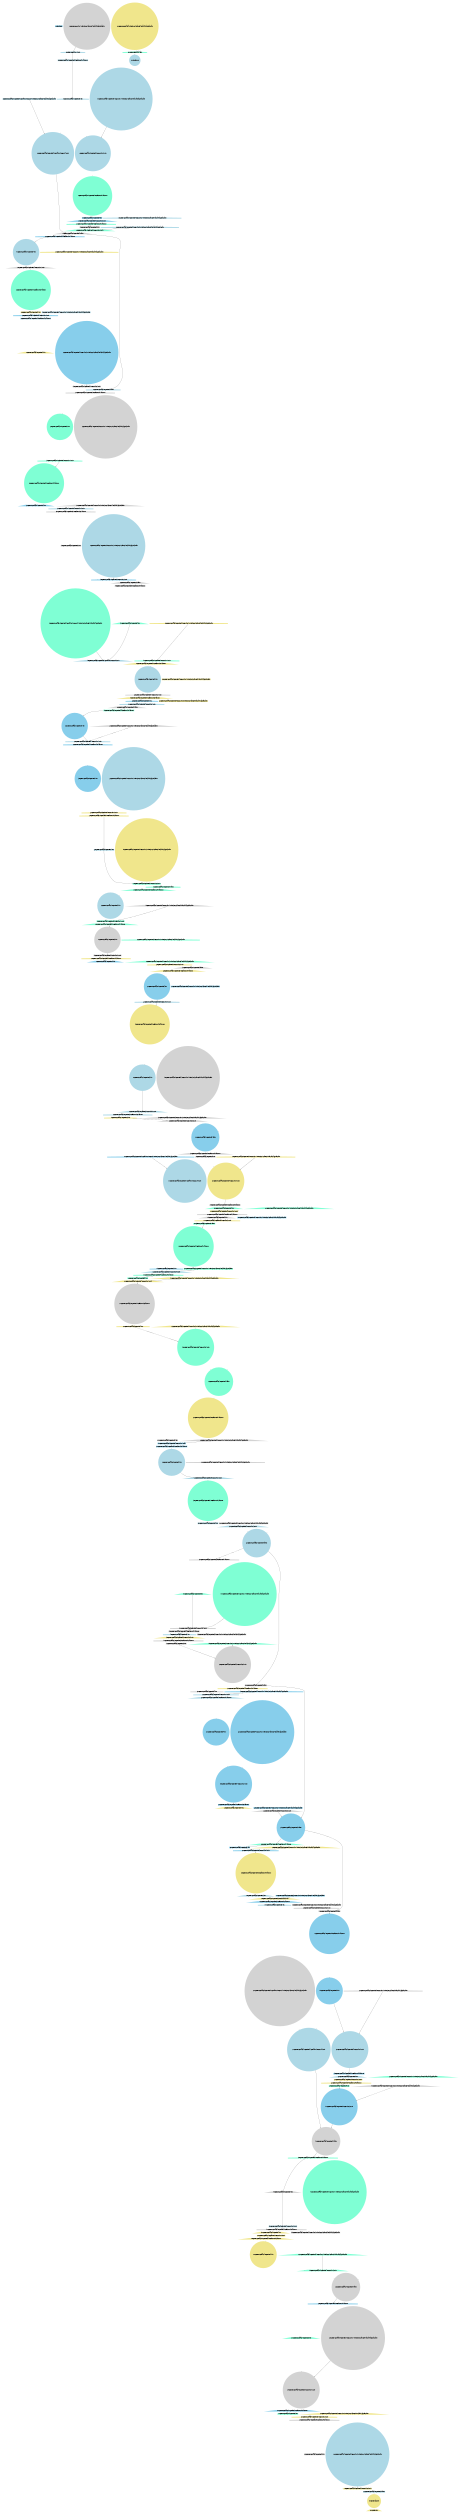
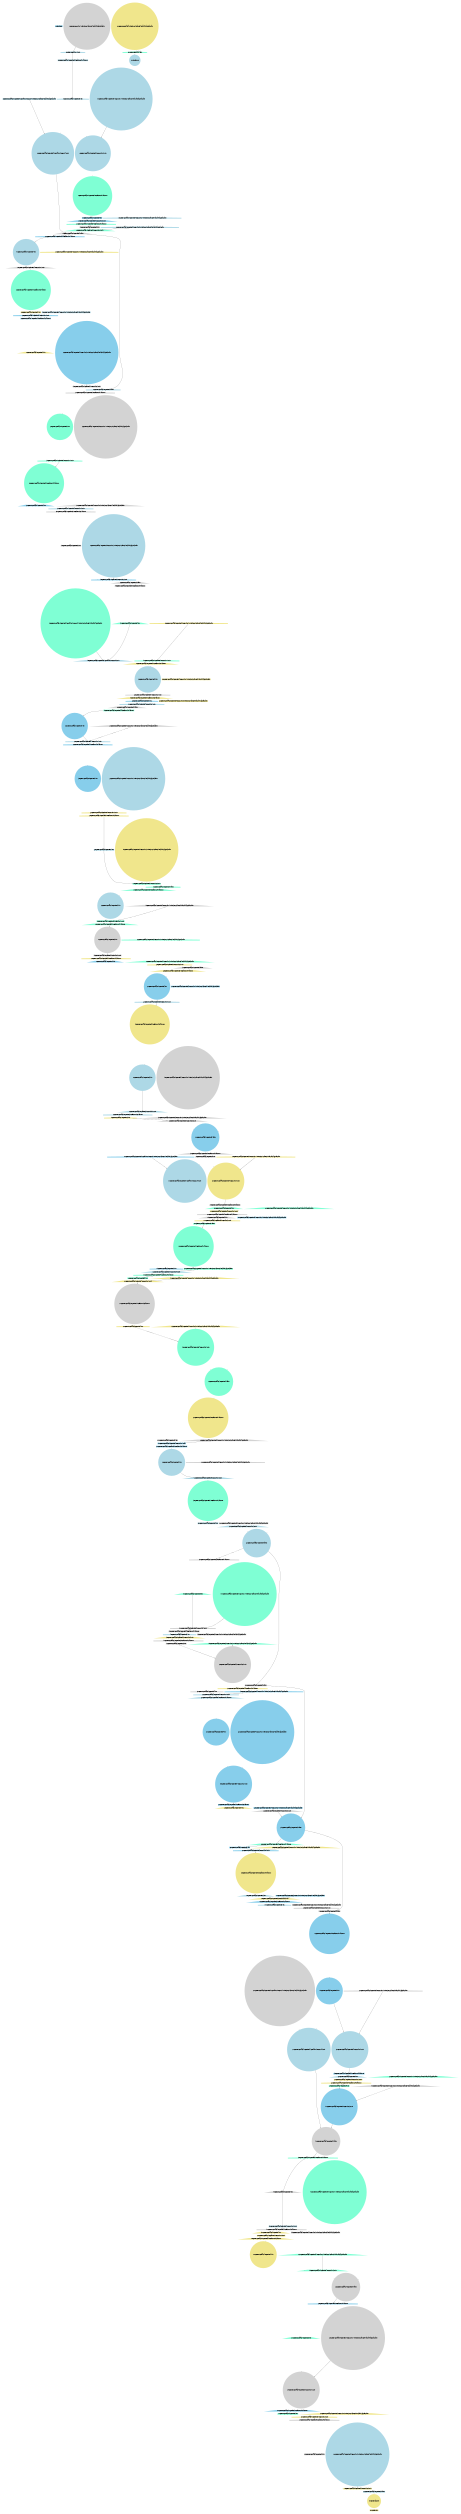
node "220 PreActResNet/view_0": shape trapezium -> folder
